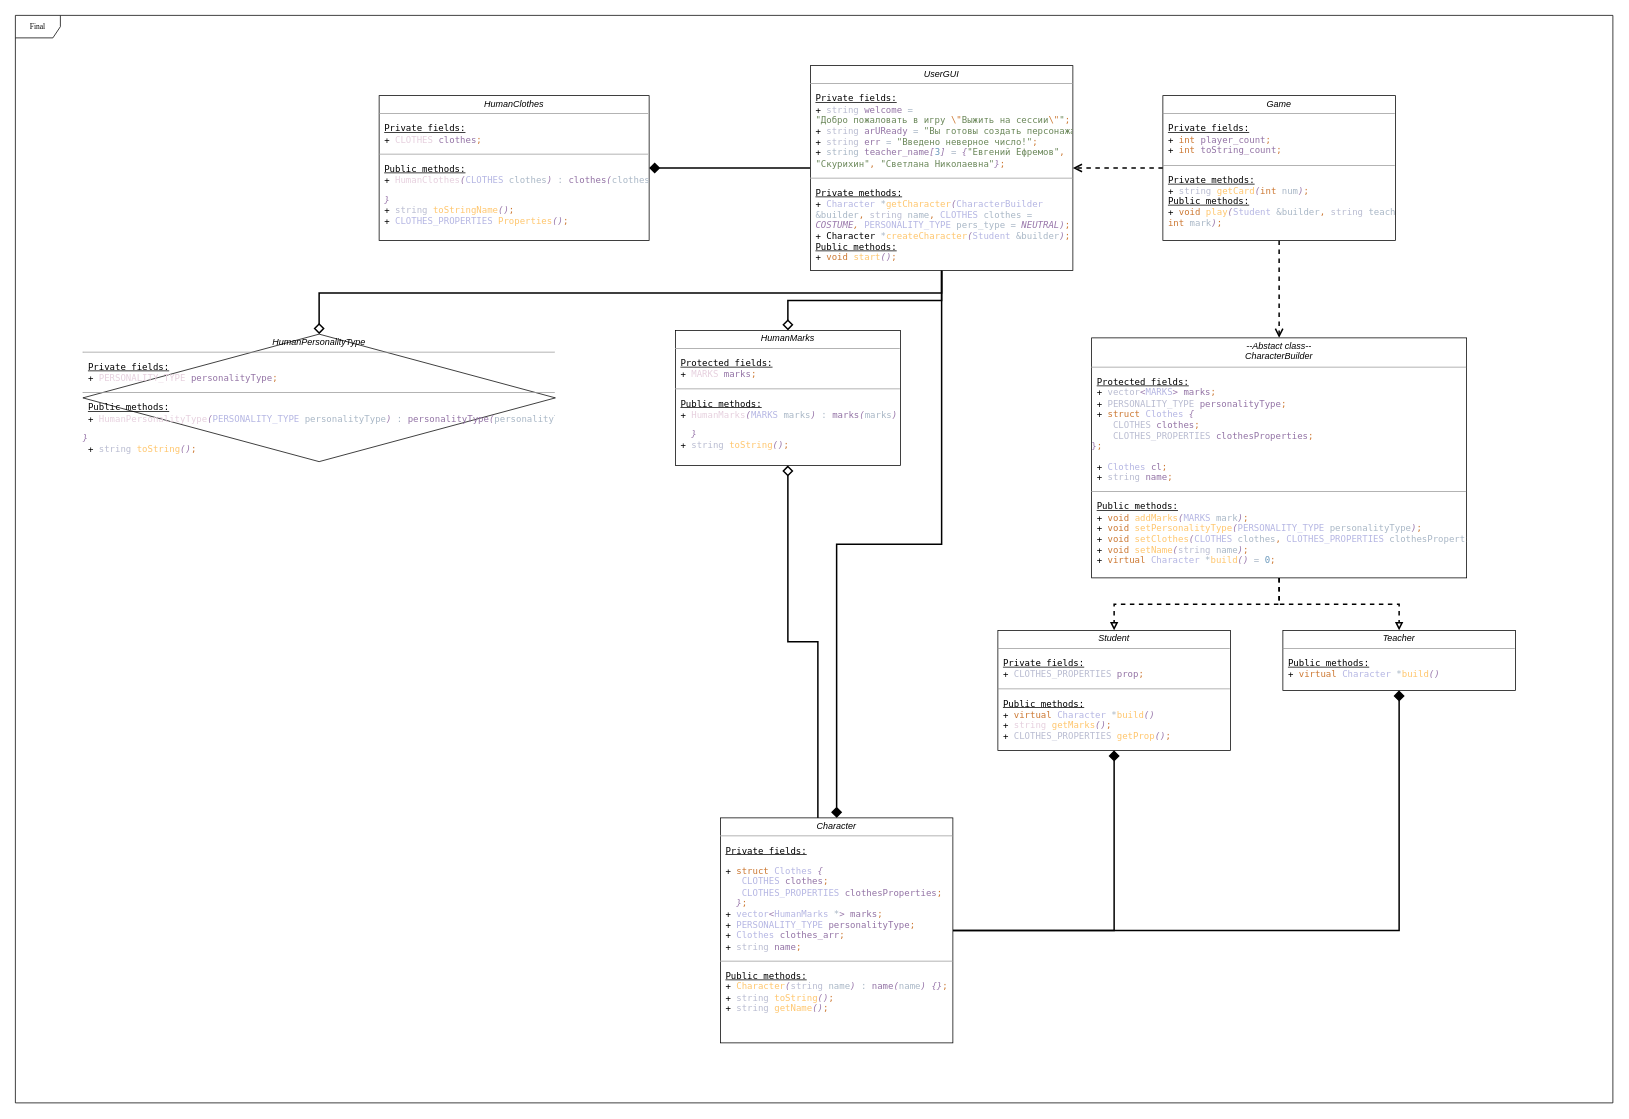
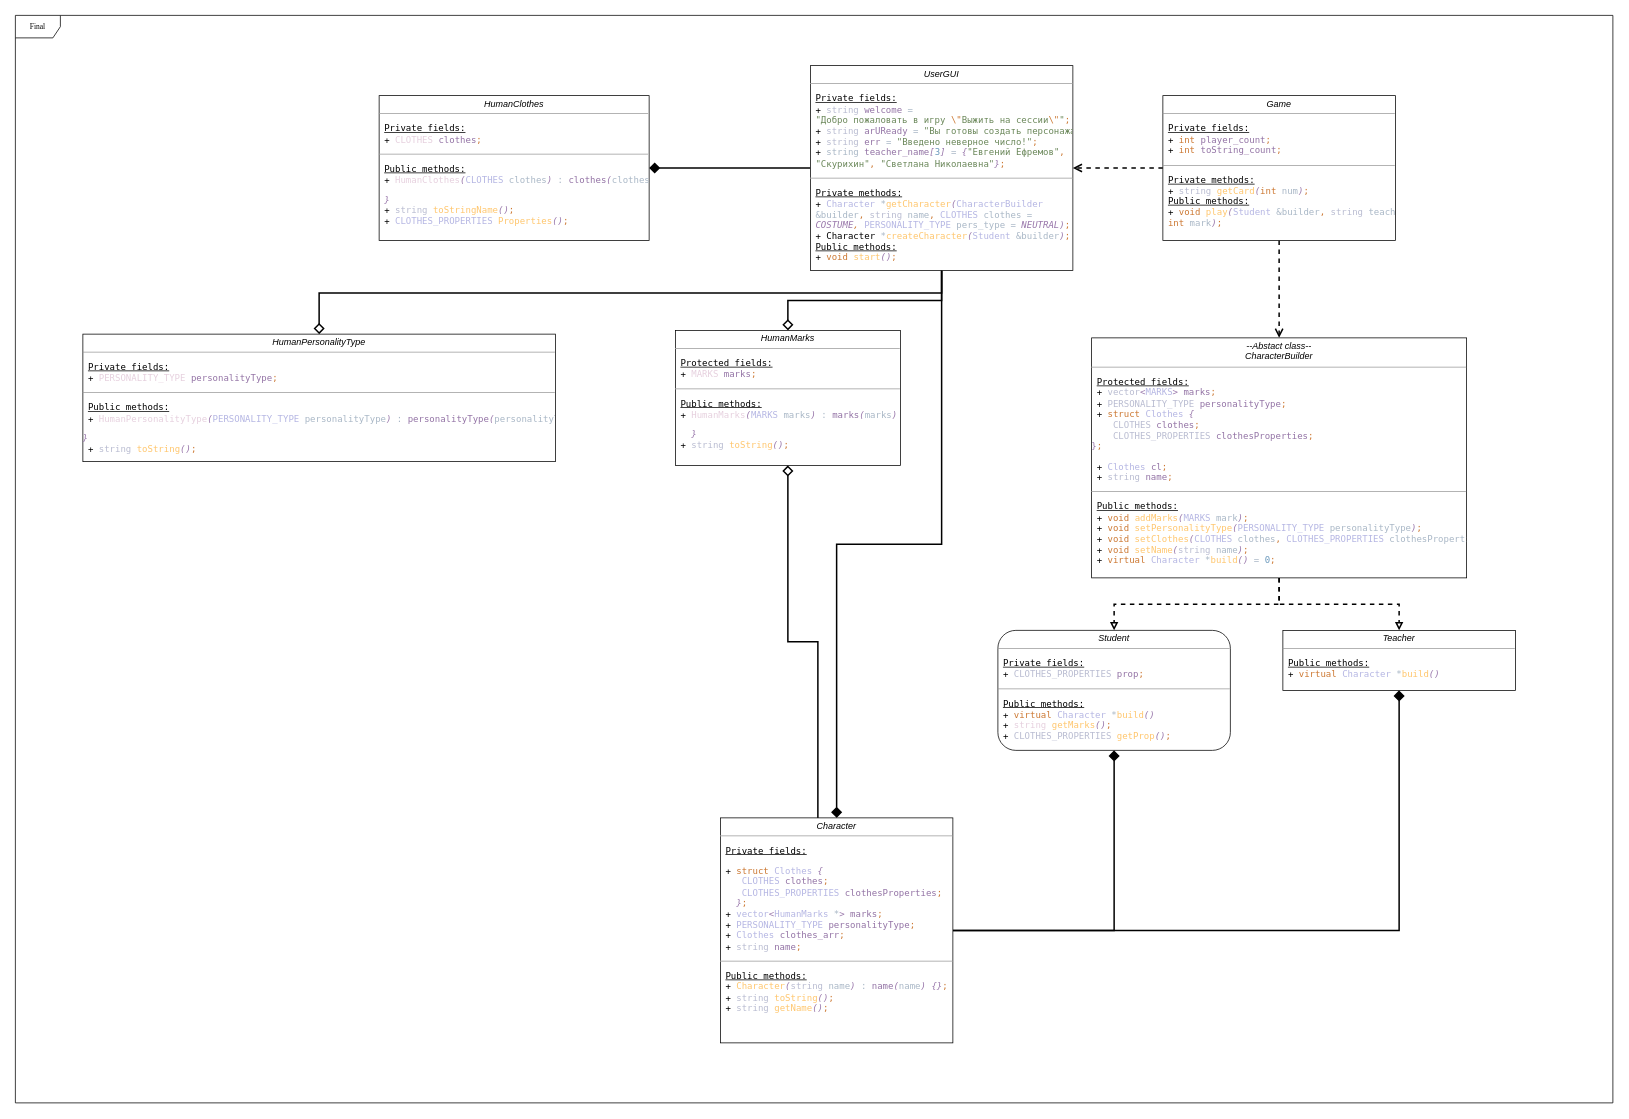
node "HumanPersonalityType Private fields: + PERSONALITY_TYPE personalityType; Public methods: + HumanPersonalityType(PERSONALITY_TYPE personalityType) : personalityType(personalityType) { } + string toString();": shape diamond -> rectangle
node "Student Private fields: + CLOTHES_PROPERTIES prop; Public methods: + virtual Character *build() + string getMarks(); + CLOTHES_PROPERTIES getProp();": shape rectangle -> rounded rectangle
